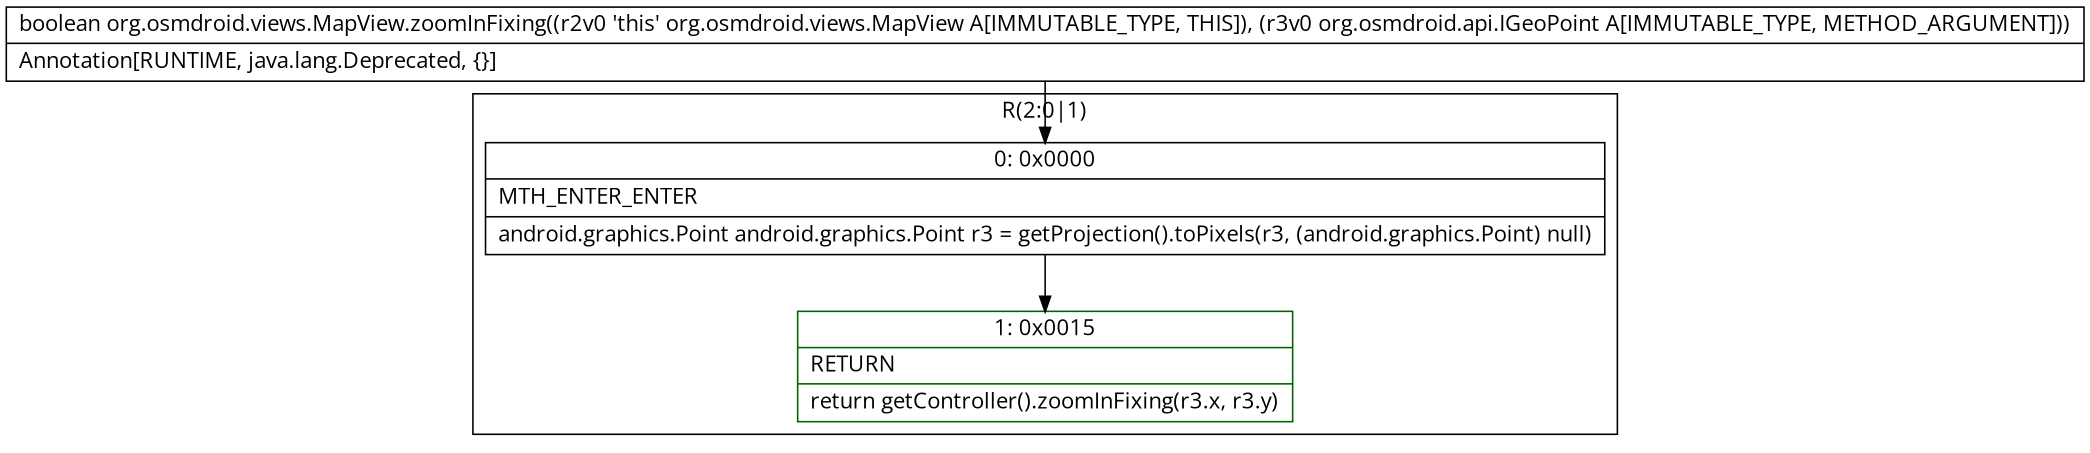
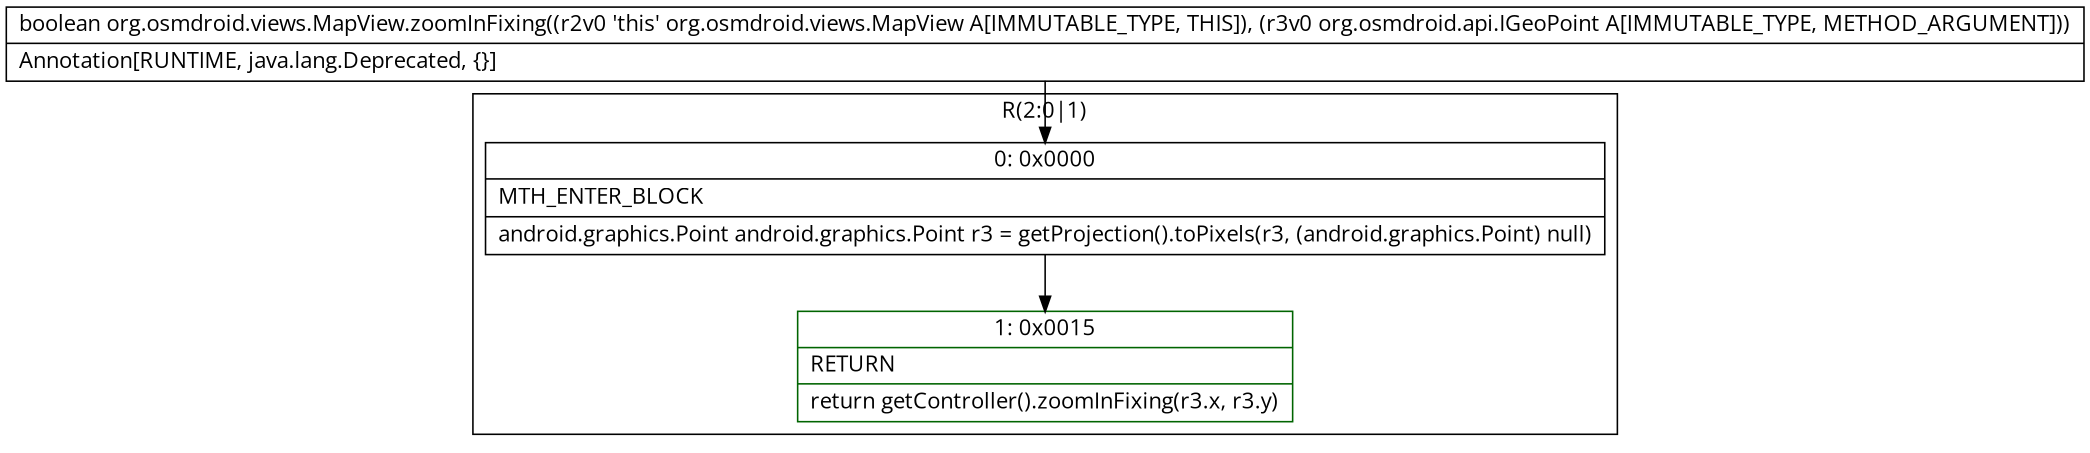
node "0: 0x0000": text "MTH_ENTER_ENTER" -> "MTH_ENTER_BLOCK"
